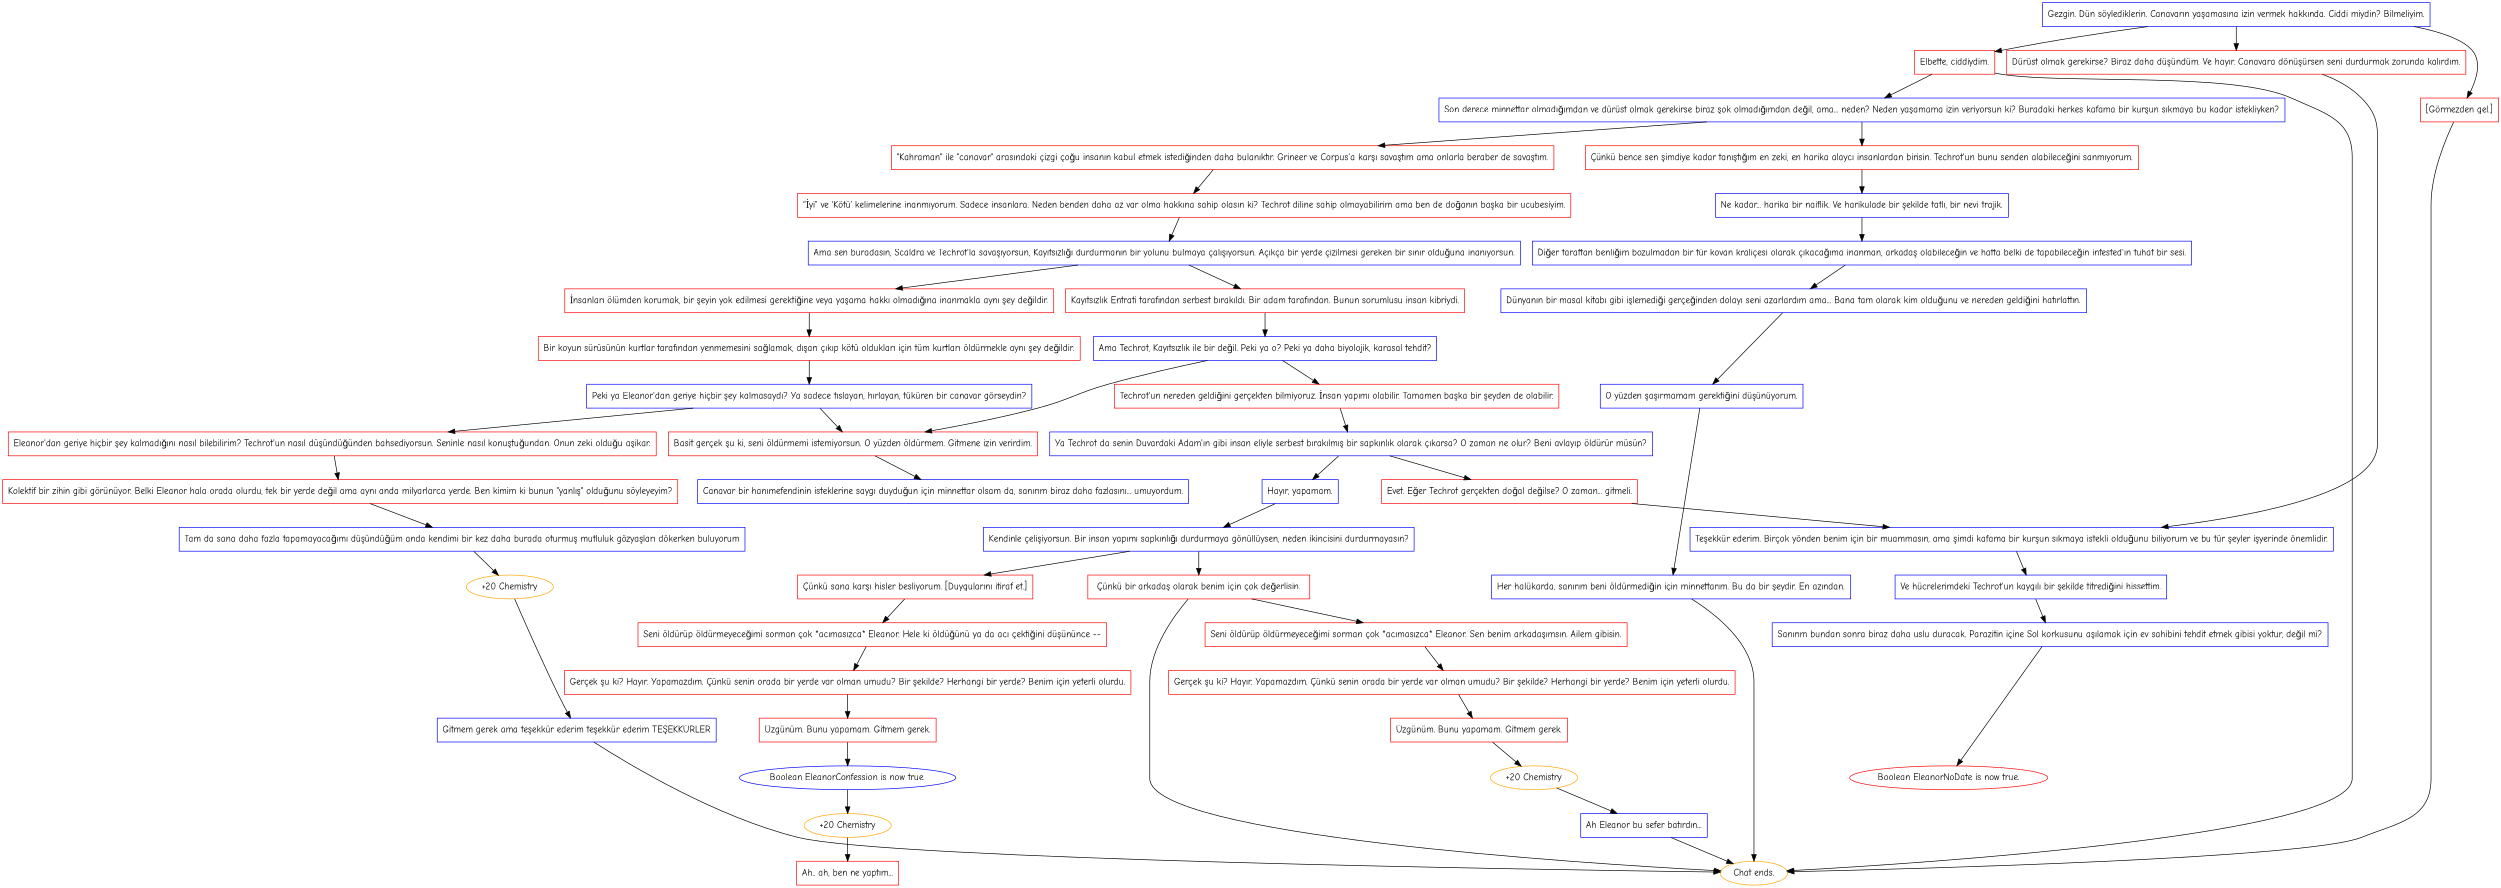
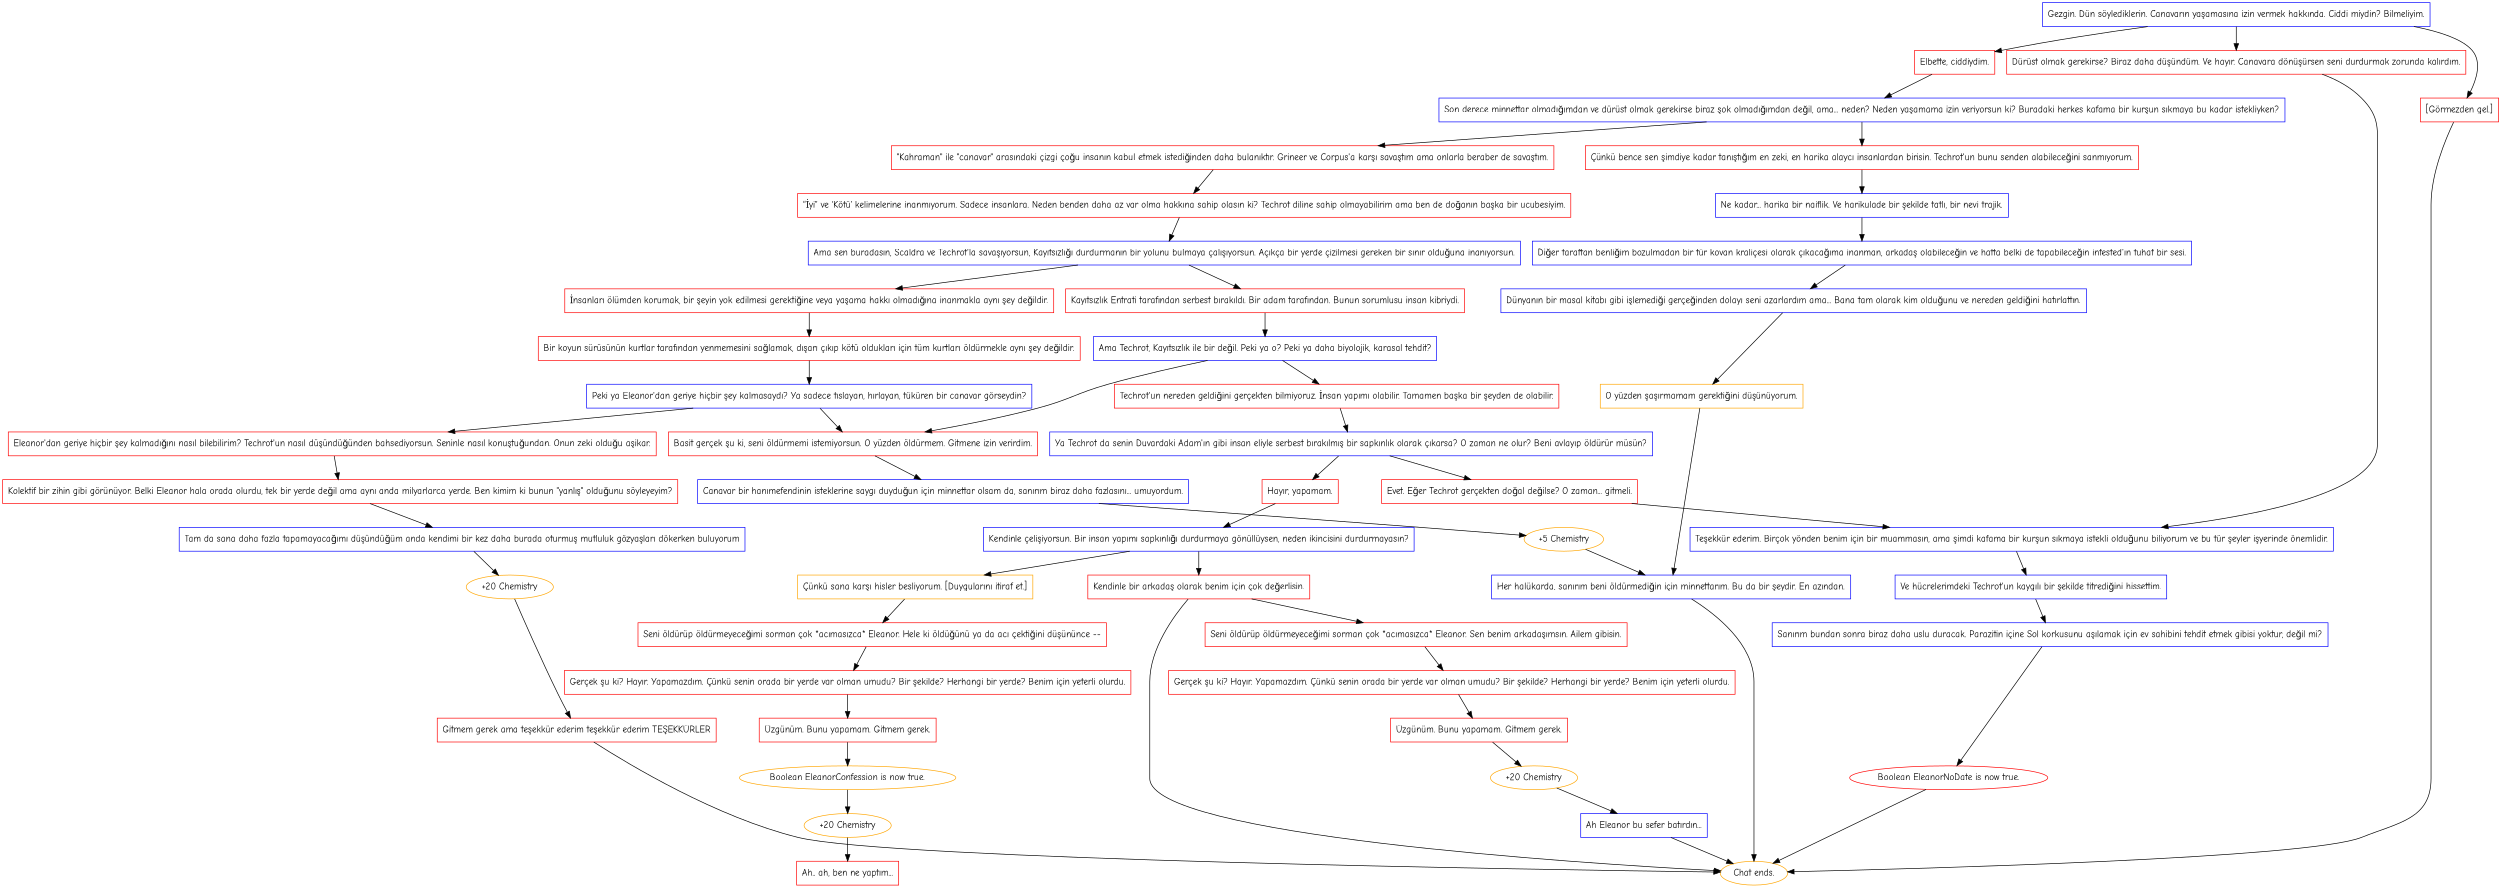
node "O yüzden şaşırmamam gerektiğini düşünüyorum.": color blue -> orange
node "Hayır, yapamam.": color blue -> red
node "+5 Chemistry": added
edge "Elbette, ciddiydim." -> "Chat ends.": now "Boolean EleanorNoDate is now true." -> "Chat ends."
node "Çünkü sana karşı hisler besliyorum. [Duygularını itiraf et.]": color red -> orange
node "Çünkü bir arkadaş olarak benim için çok değerlisin.": label "Çünkü bir arkadaş olarak benim için çok değerlisin." -> "Kendinle bir arkadaş olarak benim için çok değerlisin."
node "Gitmem gerek ama teşekkür ederim teşekkür ederim TEŞEKKÜRLER": color blue -> red
node "Boolean EleanorConfession is now true.": color blue -> orange
